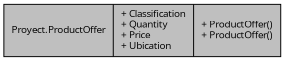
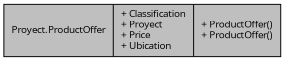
node "Proyect.ProductOffer": text "+ Quantity" -> "+ Proyect"
